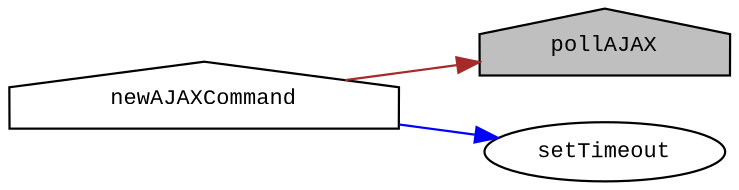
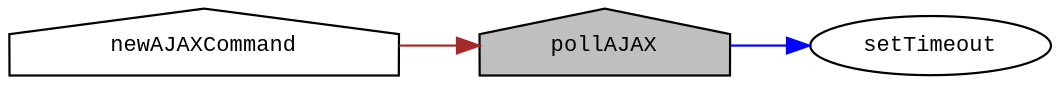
edge "newAJAXCommand" -> "setTimeout": now "pollAJAX" -> "setTimeout"
